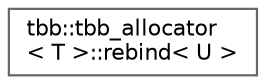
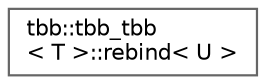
node "tbb::tbb_allocator < T >::rebind< U >": label "tbb::tbb_allocator < T >::rebind< U >" -> "tbb::tbb_tbb < T >::rebind< U >"
